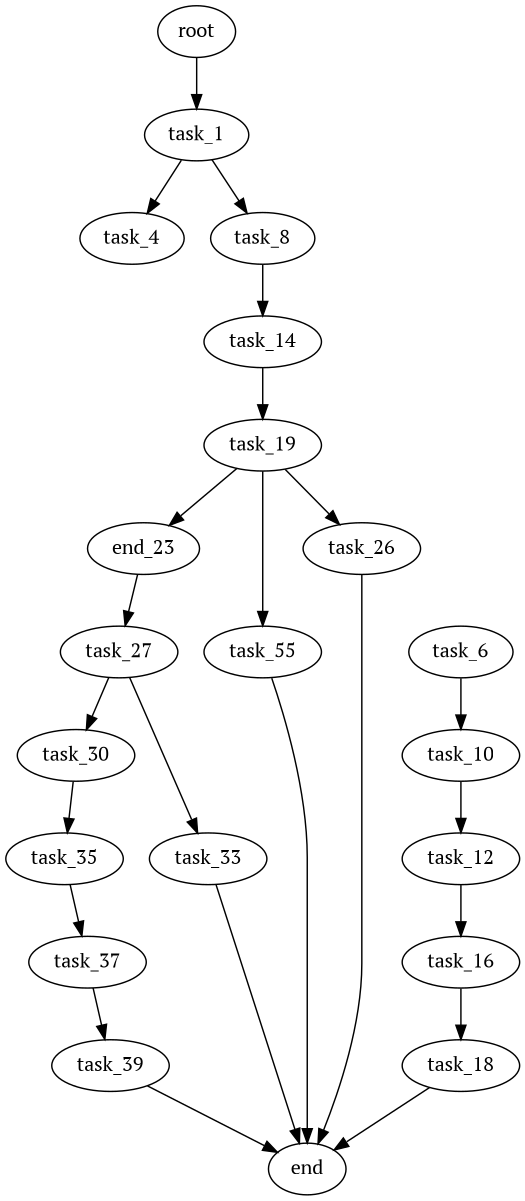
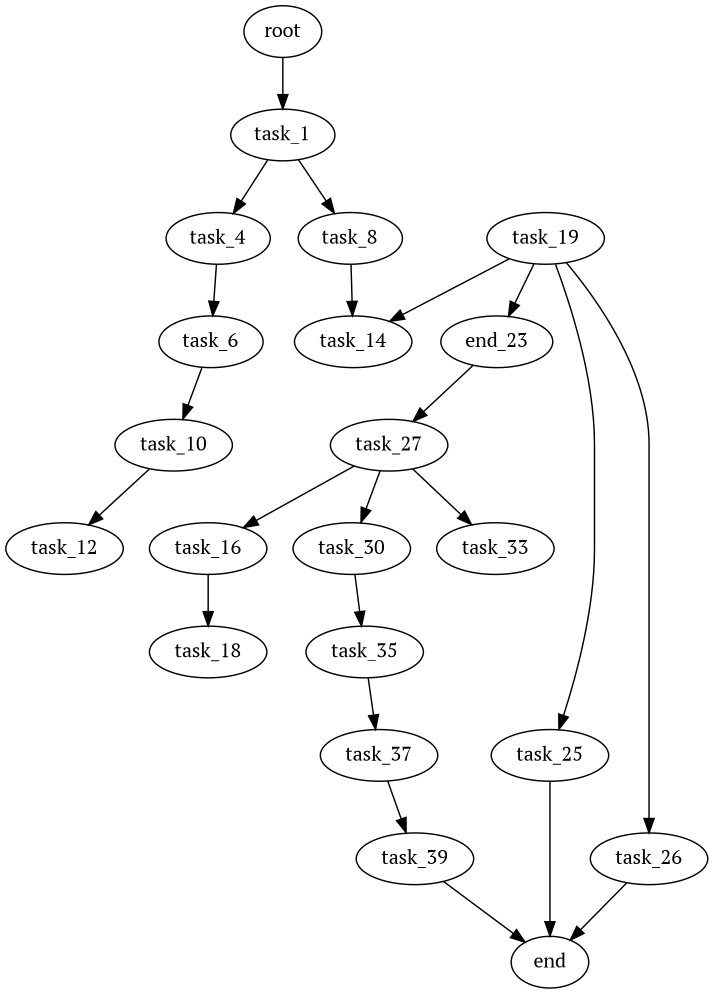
edge "task_4" -> "task_6": added
edge "task_14" -> "task_19": reversed
node "task_55": label "task_55" -> "task_25"
edge "task_12" -> "task_16": now "task_27" -> "task_16"
edge "task_33" -> "end": removed
edge "task_18" -> "end": removed
